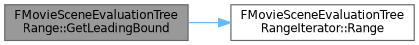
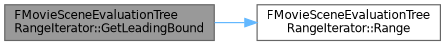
node "FMovieSceneEvaluationTree Range::GetLeadingBound": label "FMovieSceneEvaluationTree Range::GetLeadingBound" -> "FMovieSceneEvaluationTree RangeIterator::GetLeadingBound"
